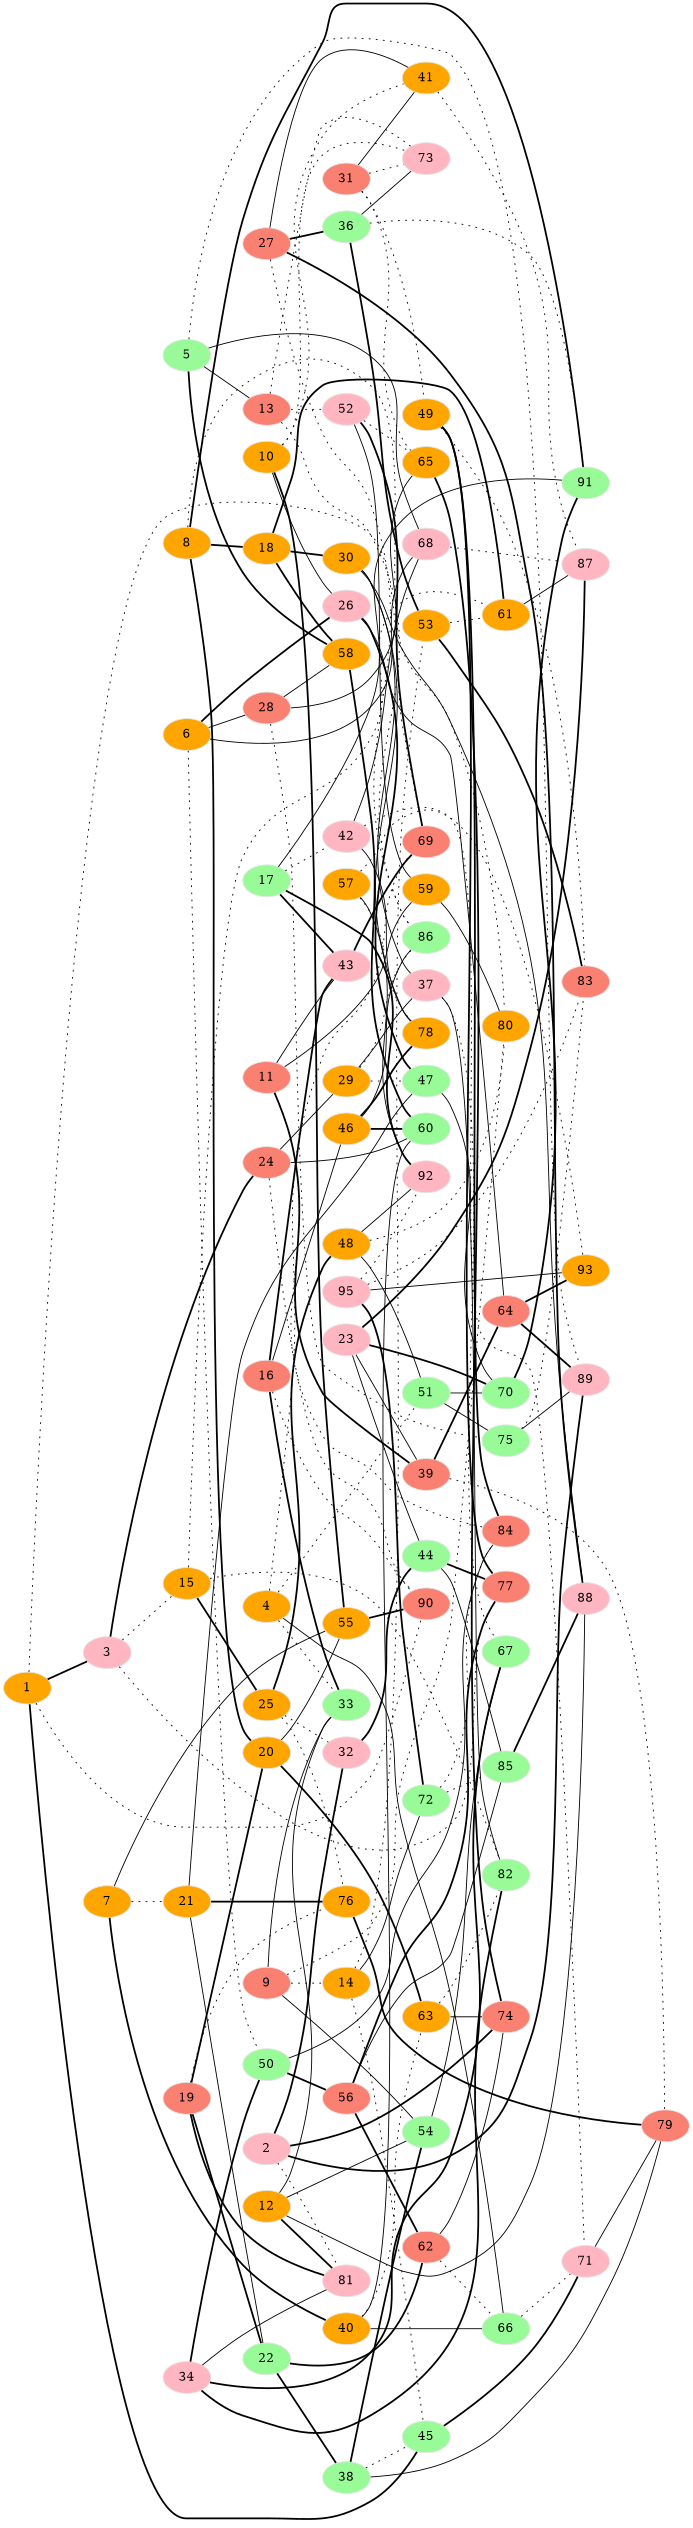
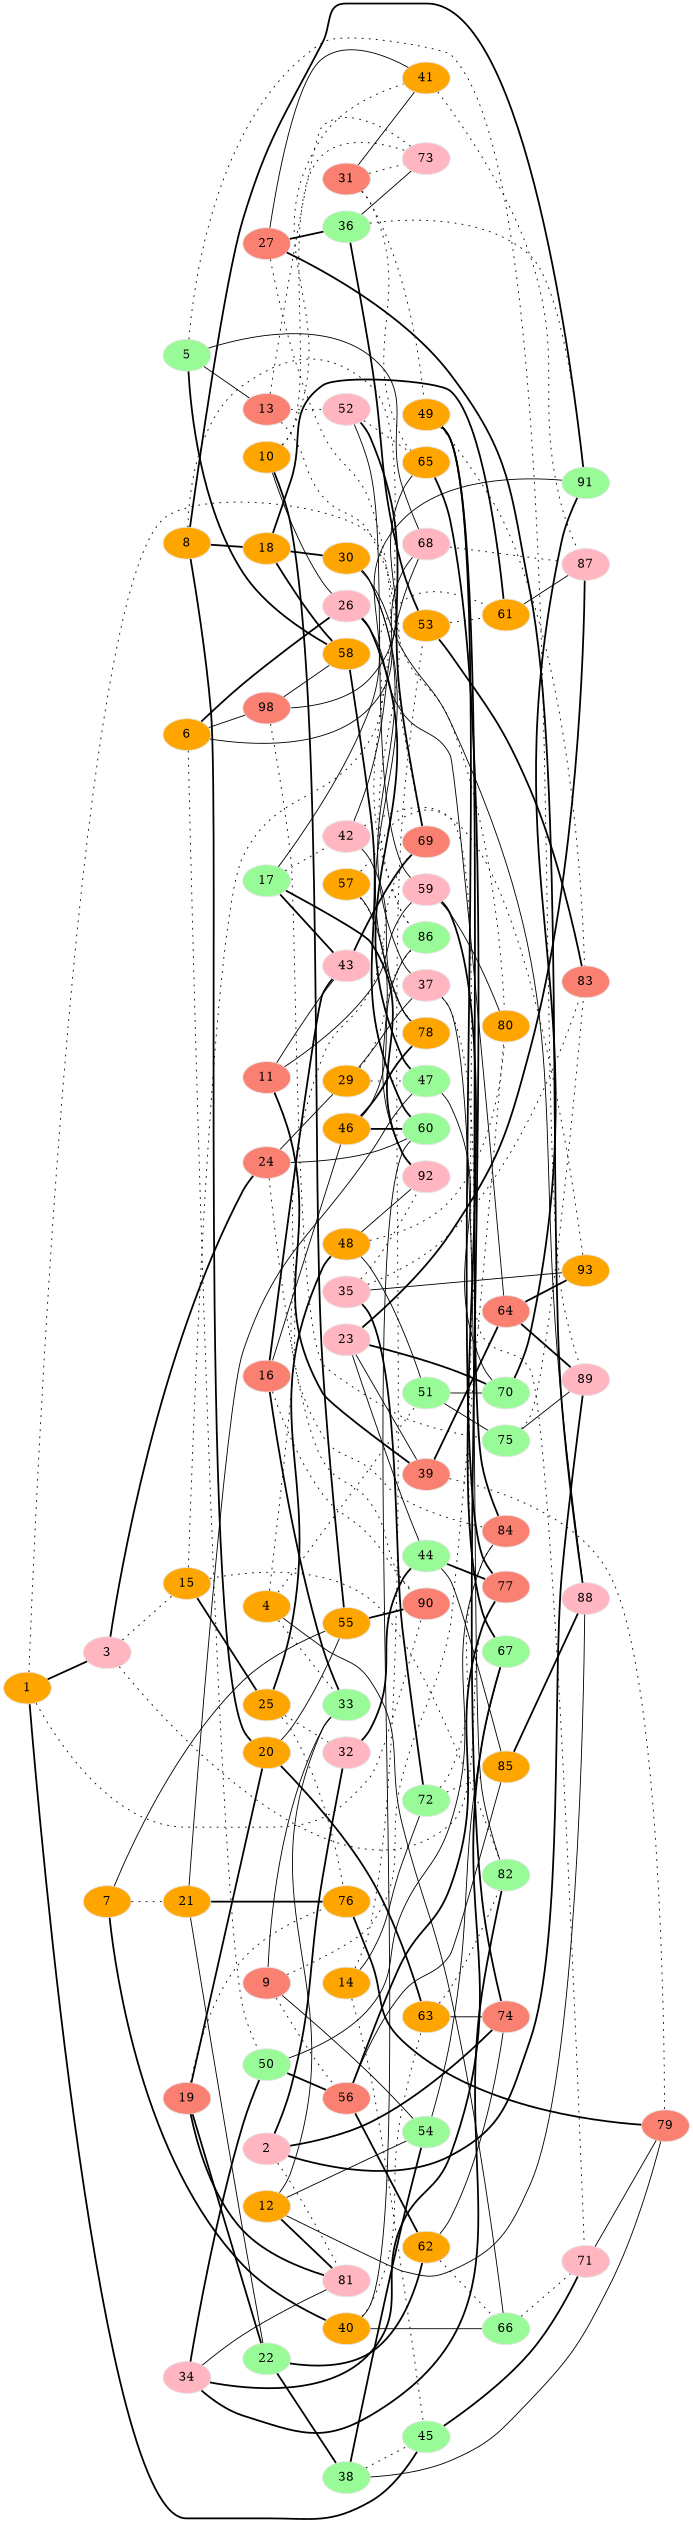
node "28": label "28" -> "98"
node "59": fillcolor orange -> lightpink
edge "59" -- "67": added
node "95": label "95" -> "35"
node "85": fillcolor palegreen -> orange
edge "9" -- "14": now "9" -- "56"
node "62": fillcolor salmon -> orange
